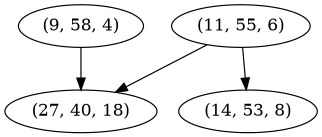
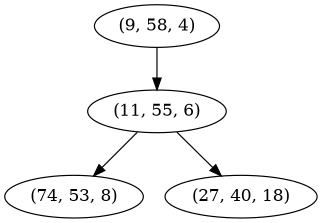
edge "(9, 58, 4)" -> "(27, 40, 18)": now "(9, 58, 4)" -> "(11, 55, 6)"
node "(14, 53, 8)": label "(14, 53, 8)" -> "(74, 53, 8)"
